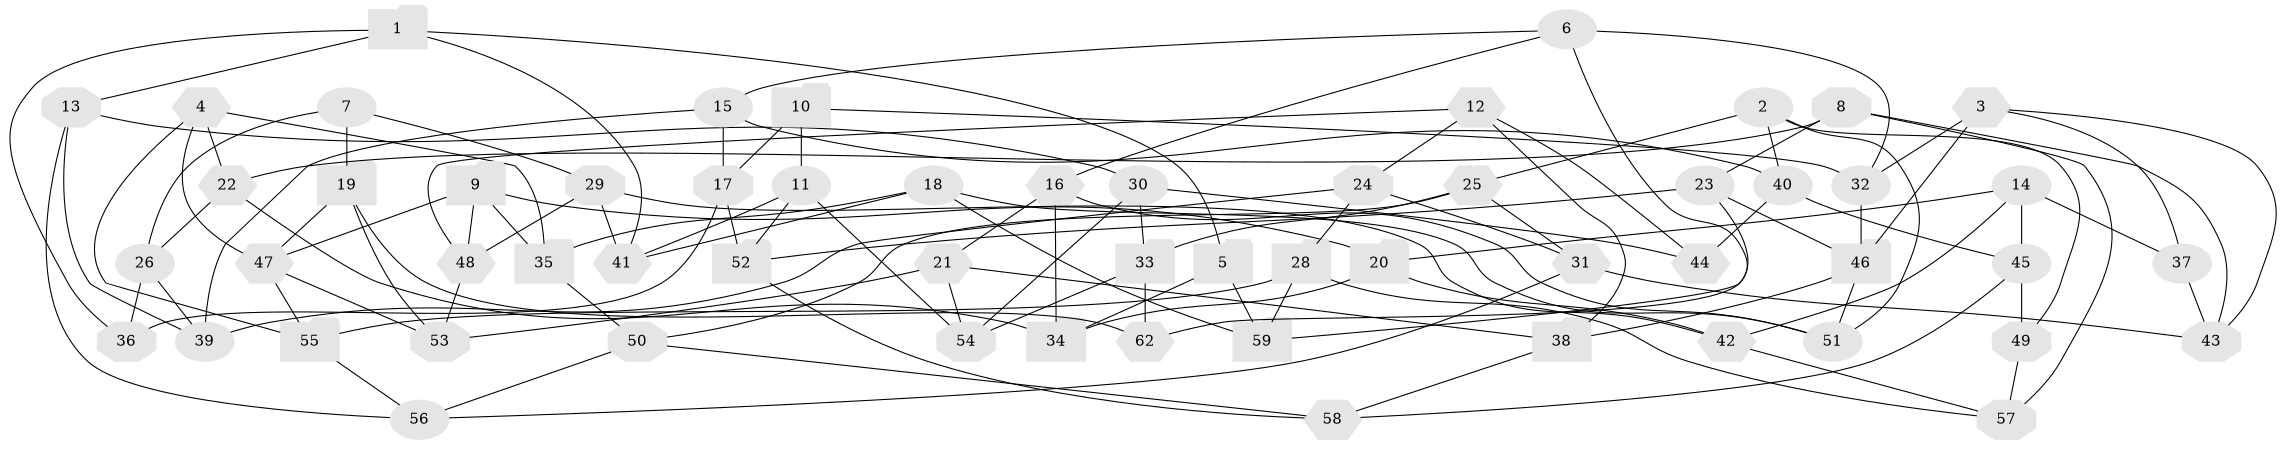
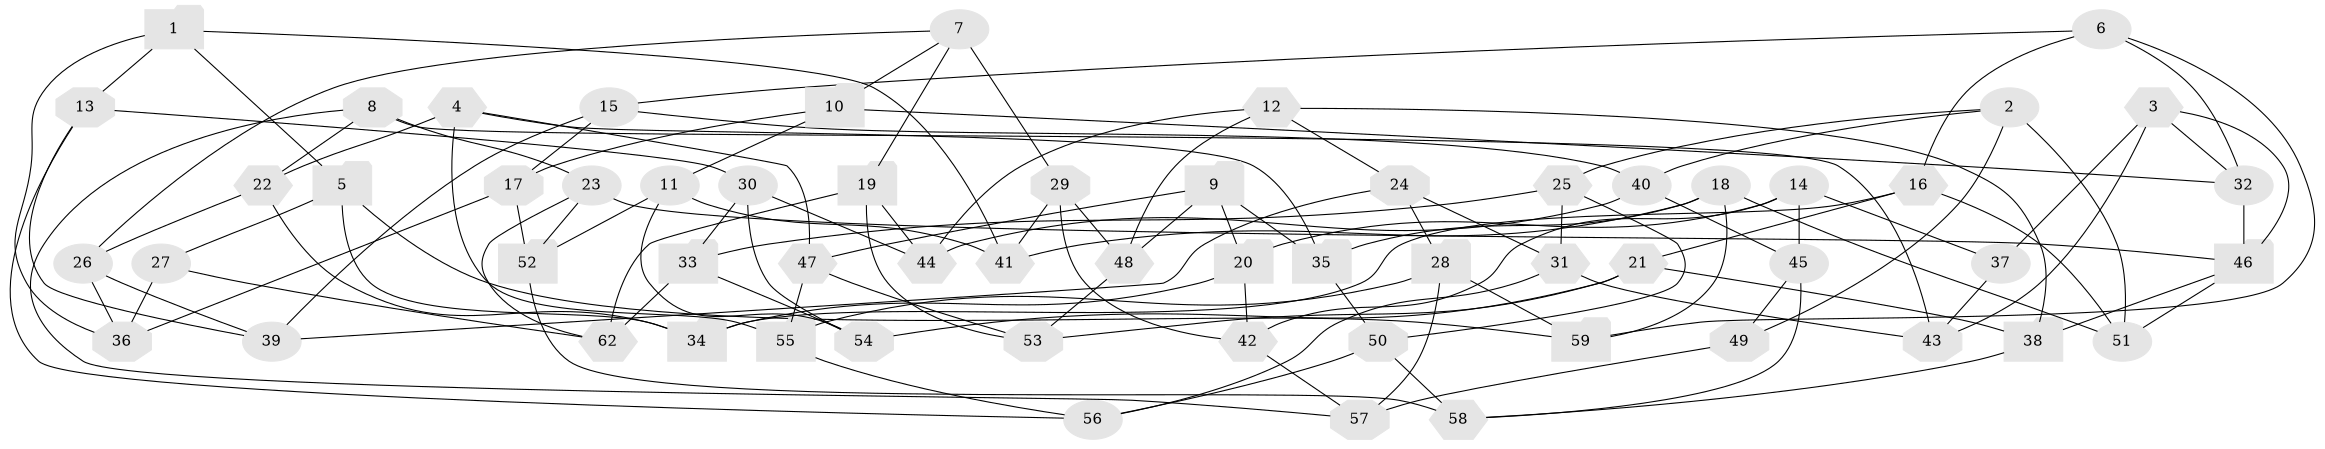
edge "7" -- "10": added
edge "19" -- "47": now "19" -- "44"
node "27": added
